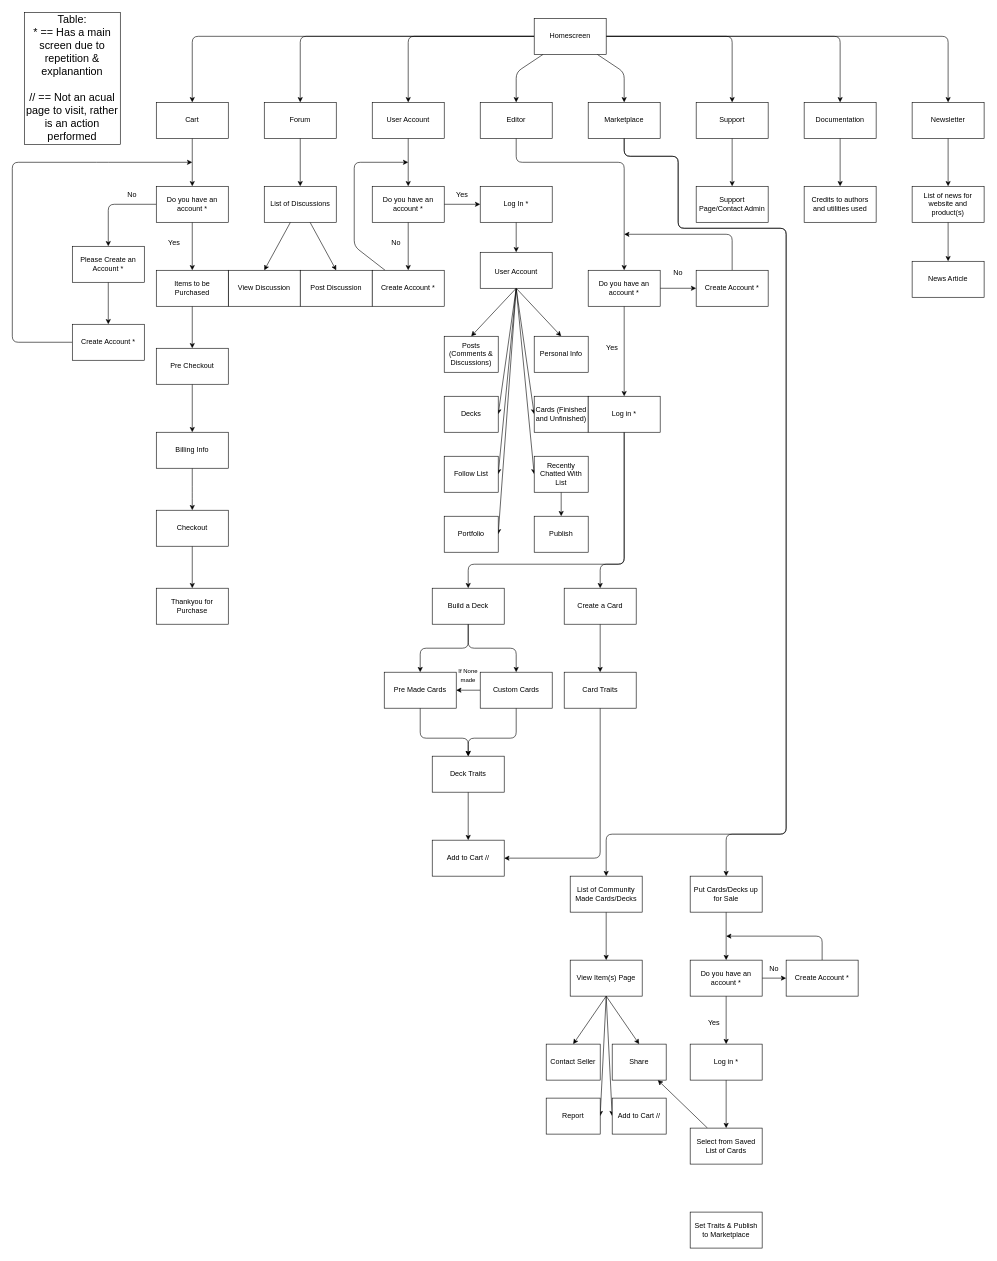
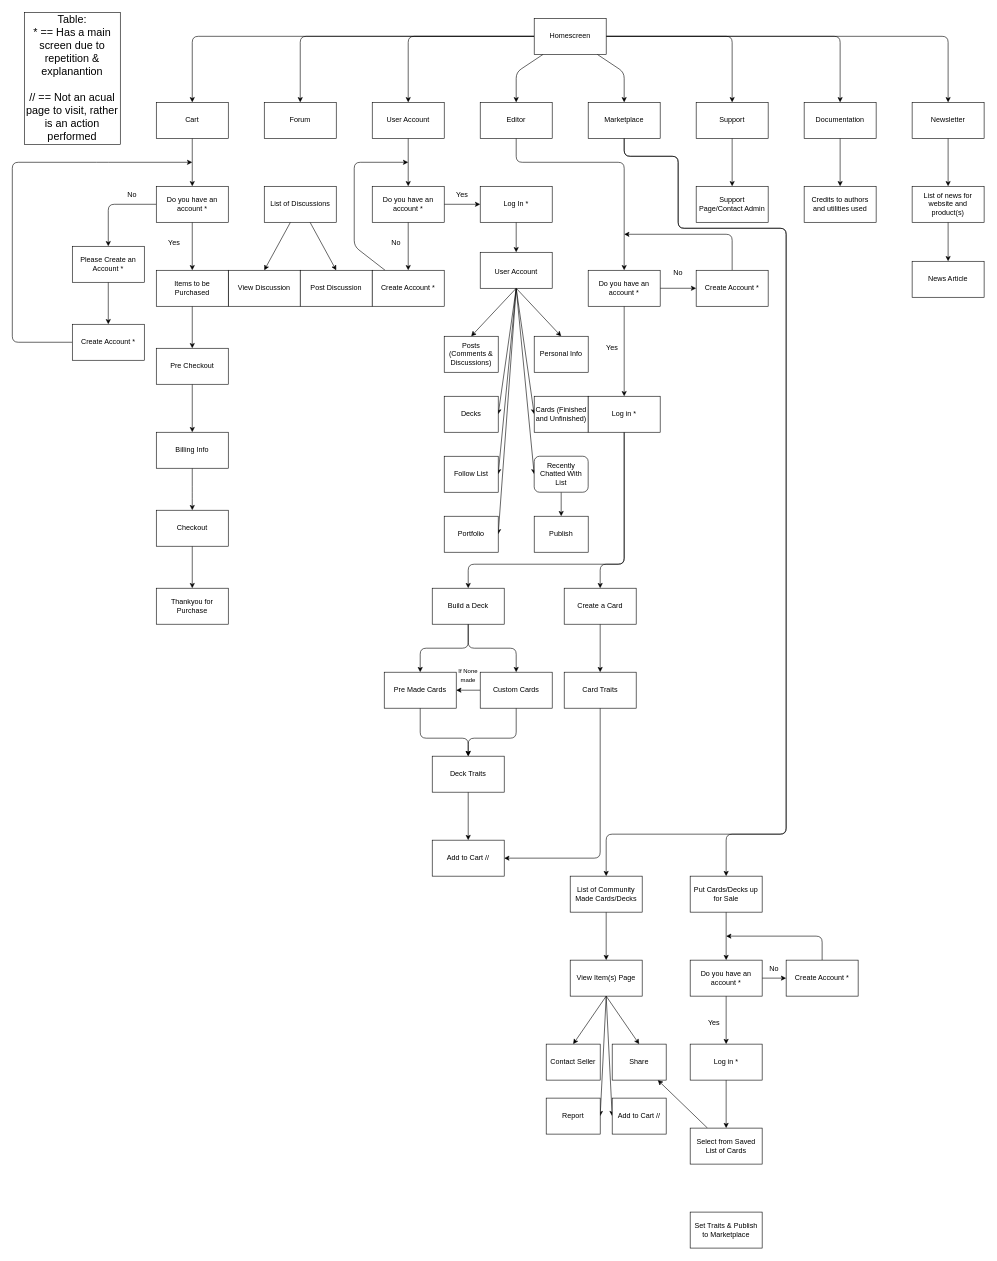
edge "Forum" -> "List of Discussions": removed
node "Recently Chatted With List": shape rectangle -> rounded rectangle
